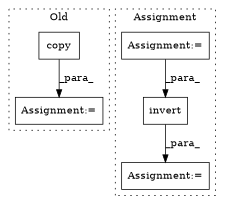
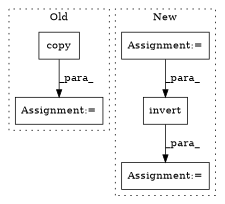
cluster "Assignment": label "Assignment" -> "New"
